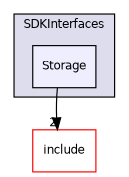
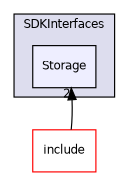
edge "Storage" -> "include": reversed
